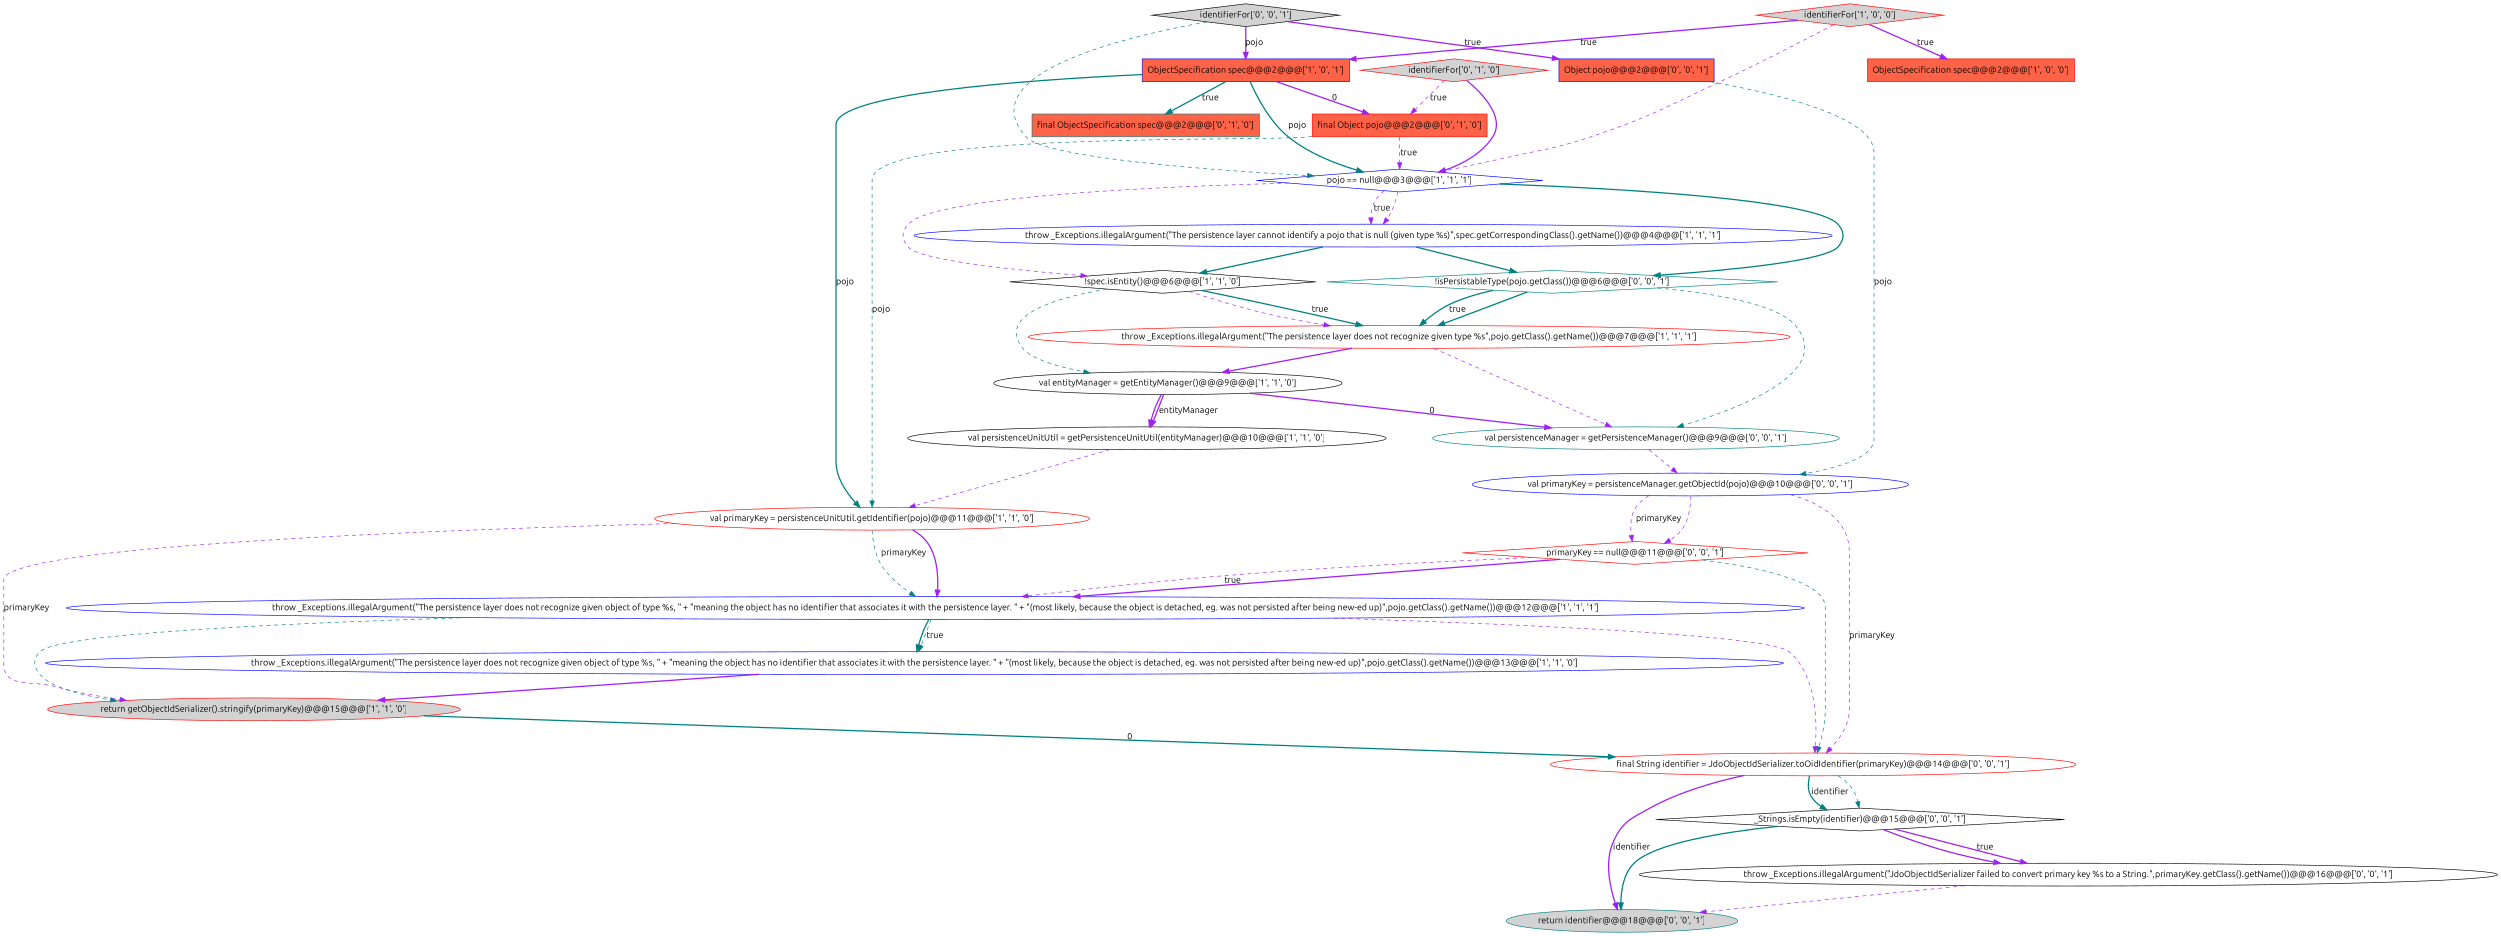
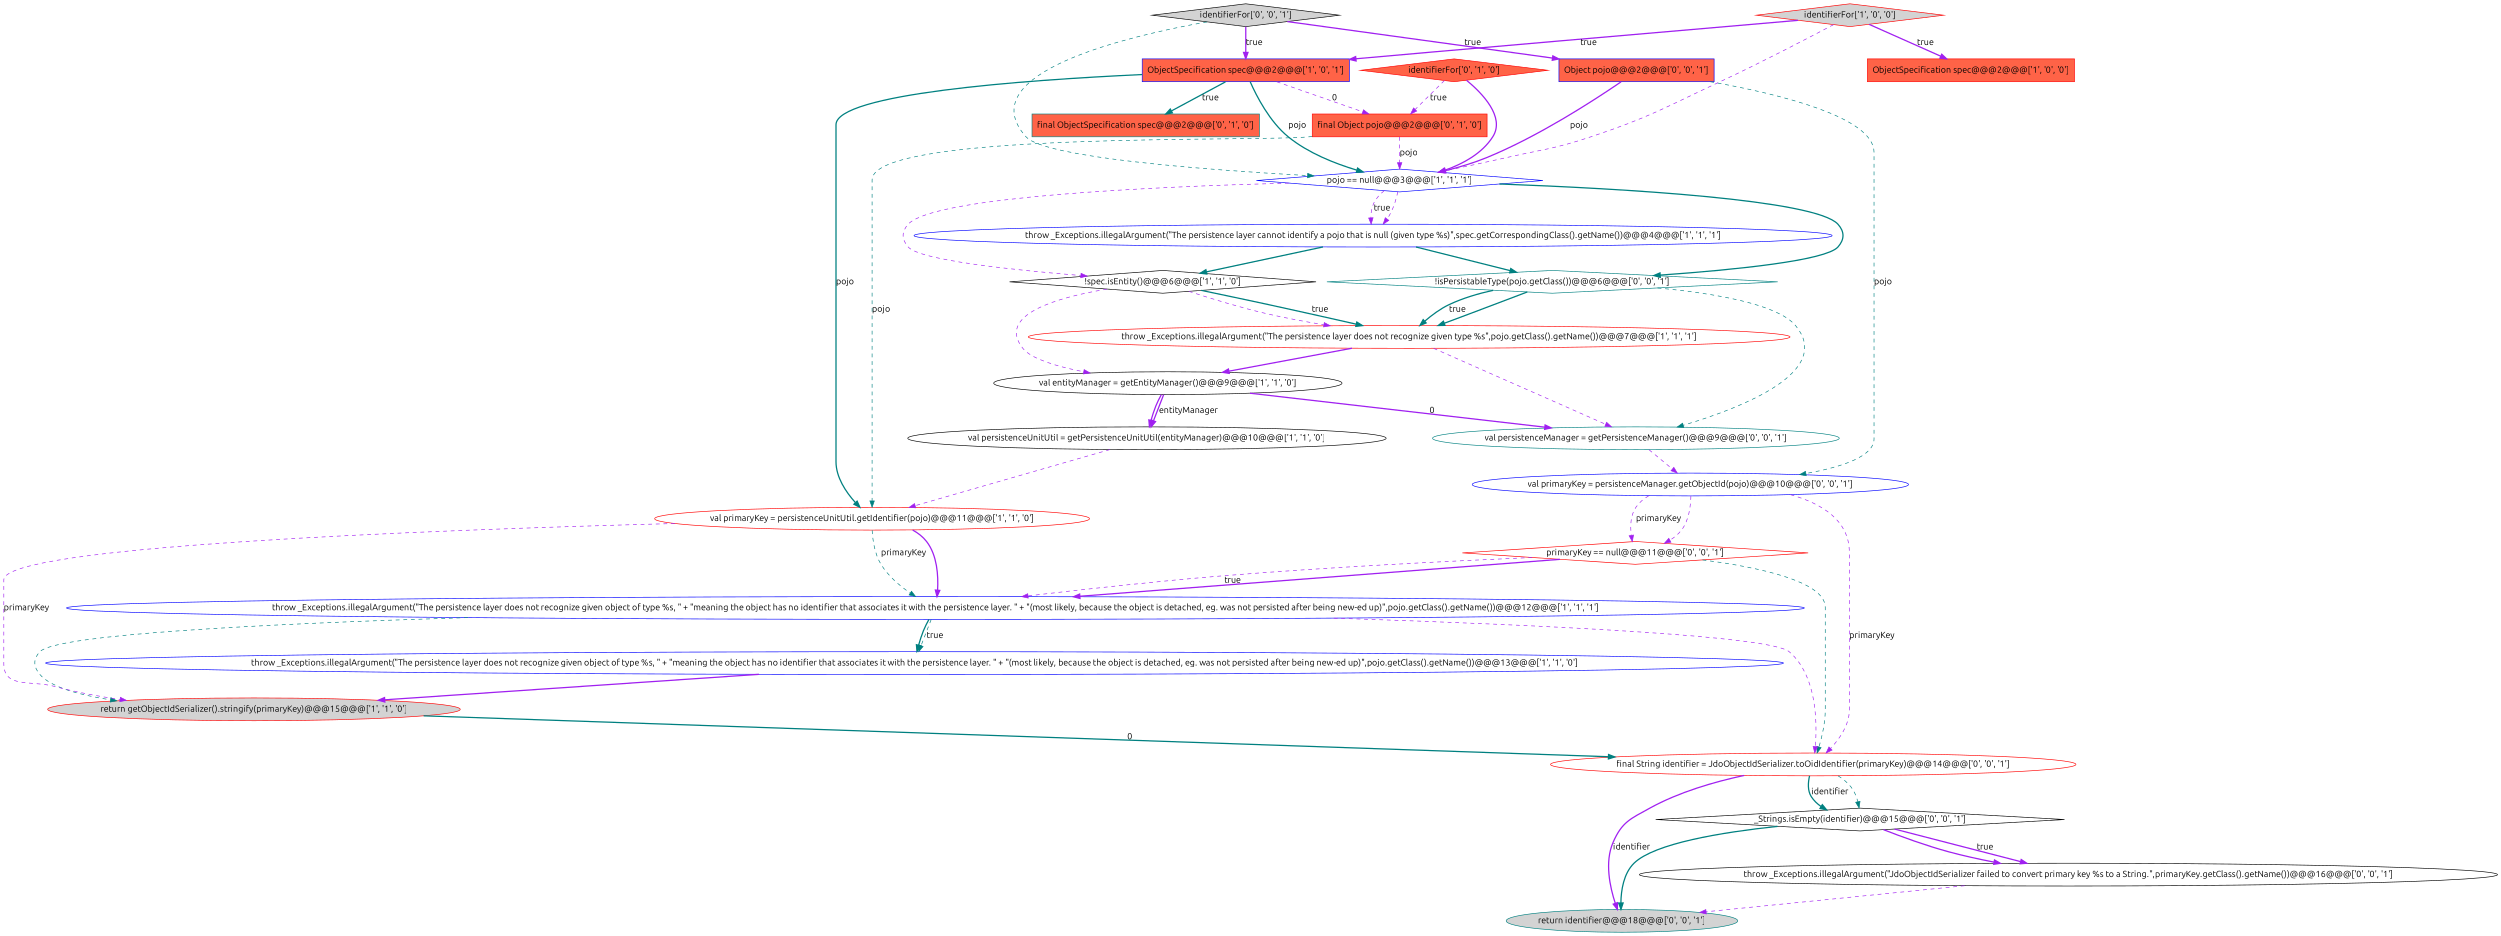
edge "identifierFor['0', '0', '1']" -> "ObjectSpecification spec@@@2@@@['1', '0', '1']": label "pojo" -> "true"
node "identifierFor['0', '1', '0']": fillcolor lightgray -> tomato
edge "ObjectSpecification spec@@@2@@@['1', '0', '1']" -> "final Object pojo@@@2@@@['0', '1', '0']": style bold -> dashed
edge "Object pojo@@@2@@@['0', '0', '1']" -> "pojo == null@@@3@@@['1', '1', '1']": added, label "pojo"
edge "final Object pojo@@@2@@@['0', '1', '0']" -> "pojo == null@@@3@@@['1', '1', '1']": label "true" -> "pojo"
edge "!spec.isEntity()@@@6@@@['1', '1', '0']" -> "val entityManager = getEntityManager()@@@9@@@['1', '1', '0']": color teal -> purple
